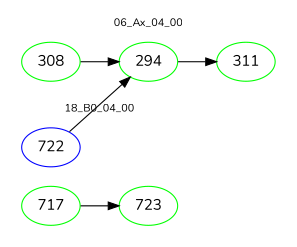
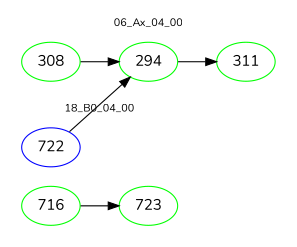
node "717": label "717" -> "716"
